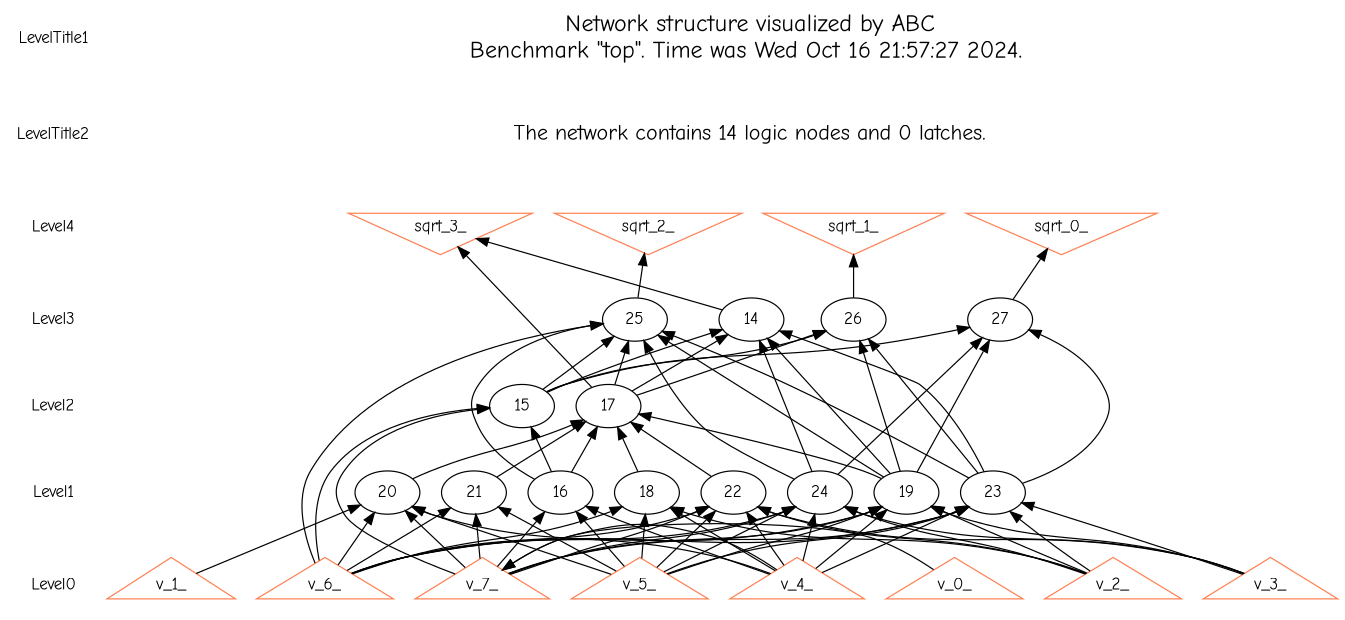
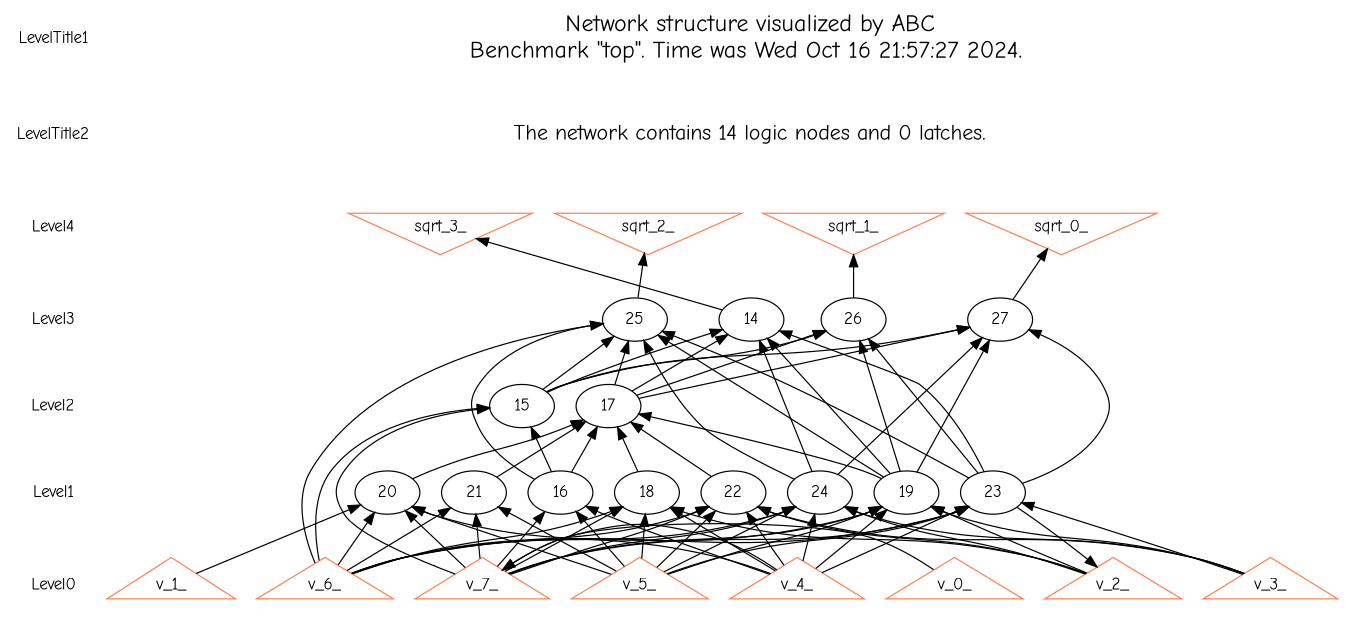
edge "17" -> "sqrt_3_": now "17" -> "27"
edge "v_7_" -> "18": added
edge "v_2_" -> "23": reversed
